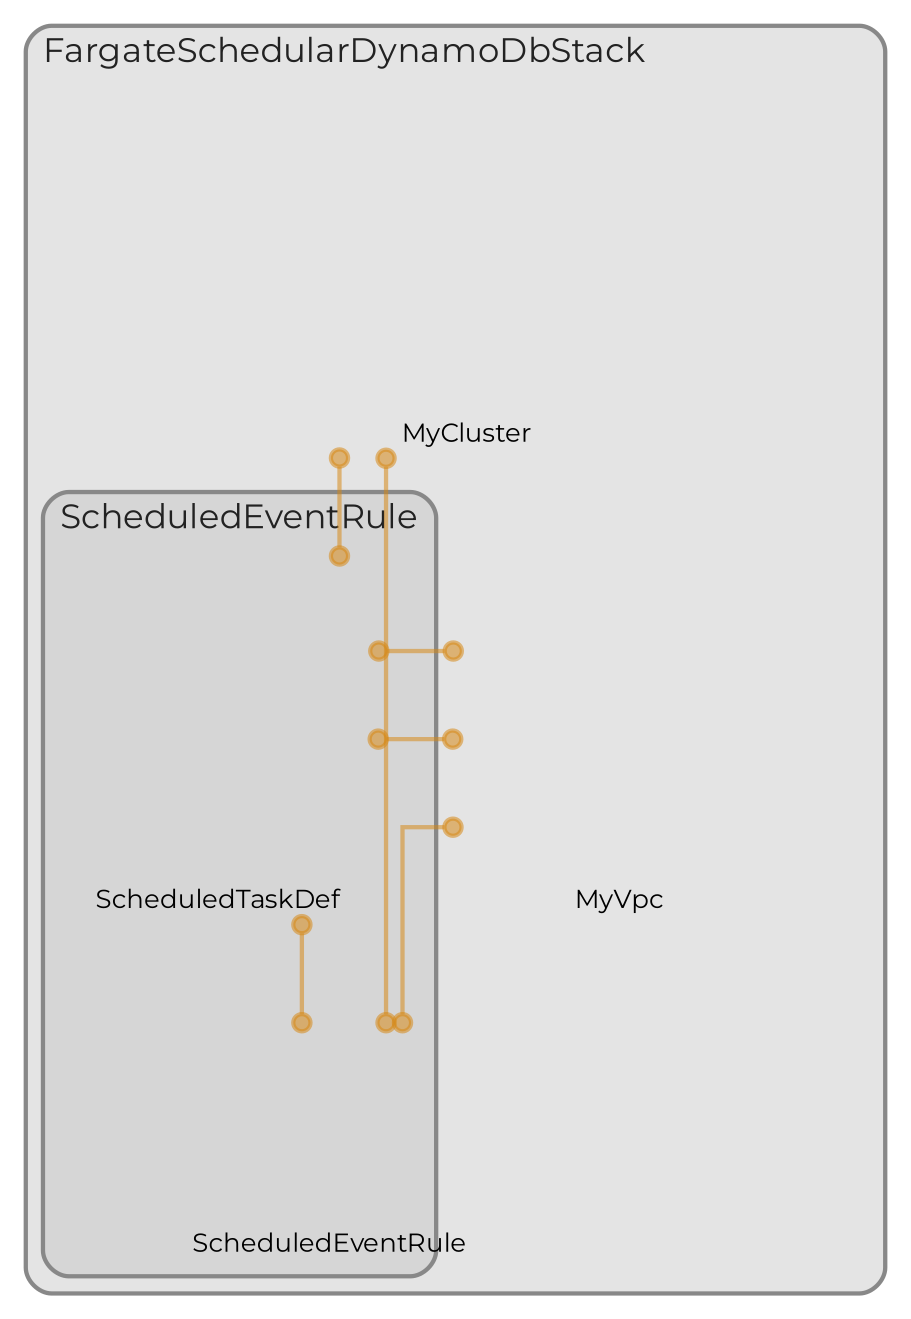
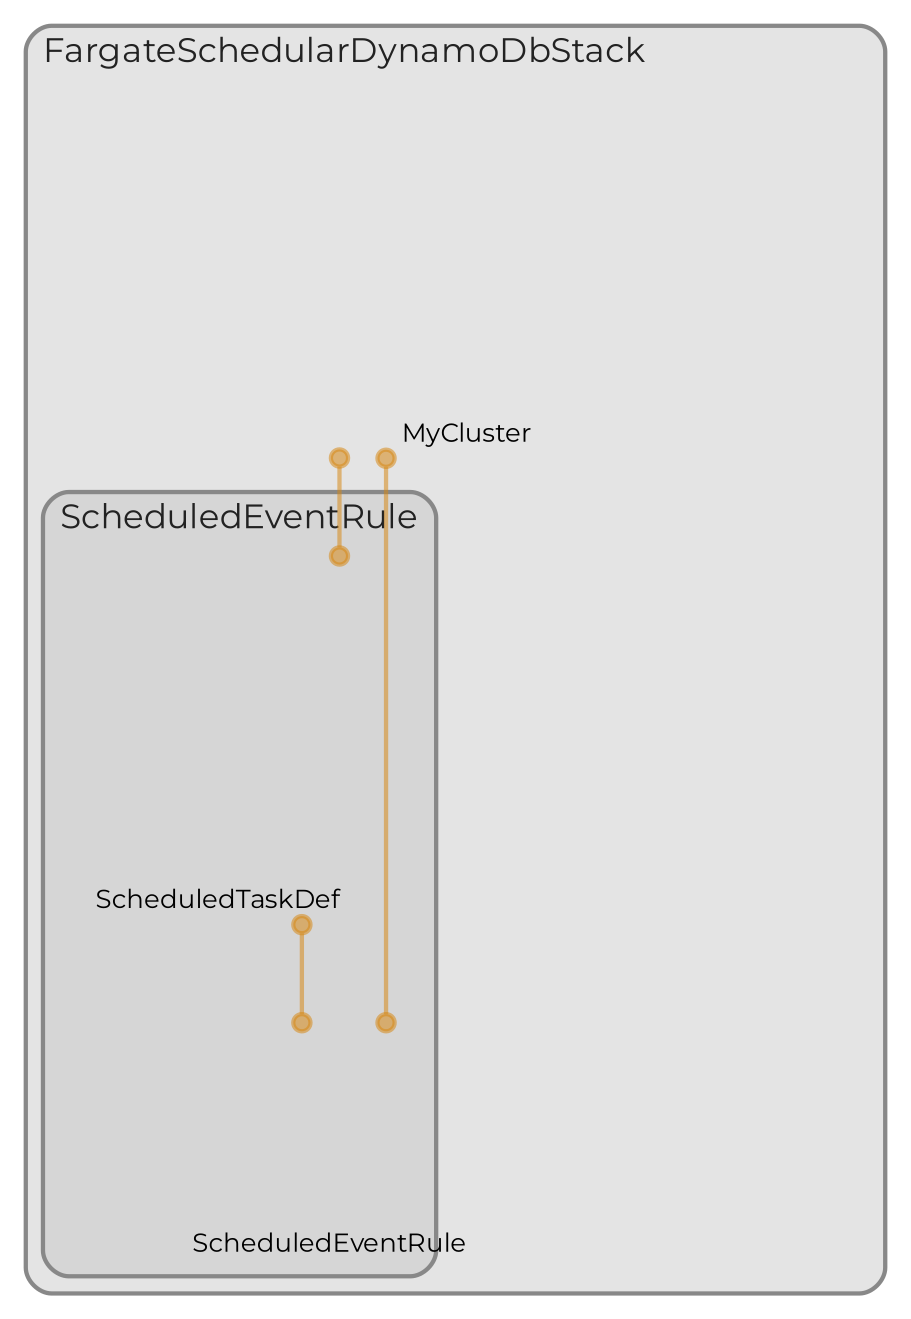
node "MyVpc": removed
